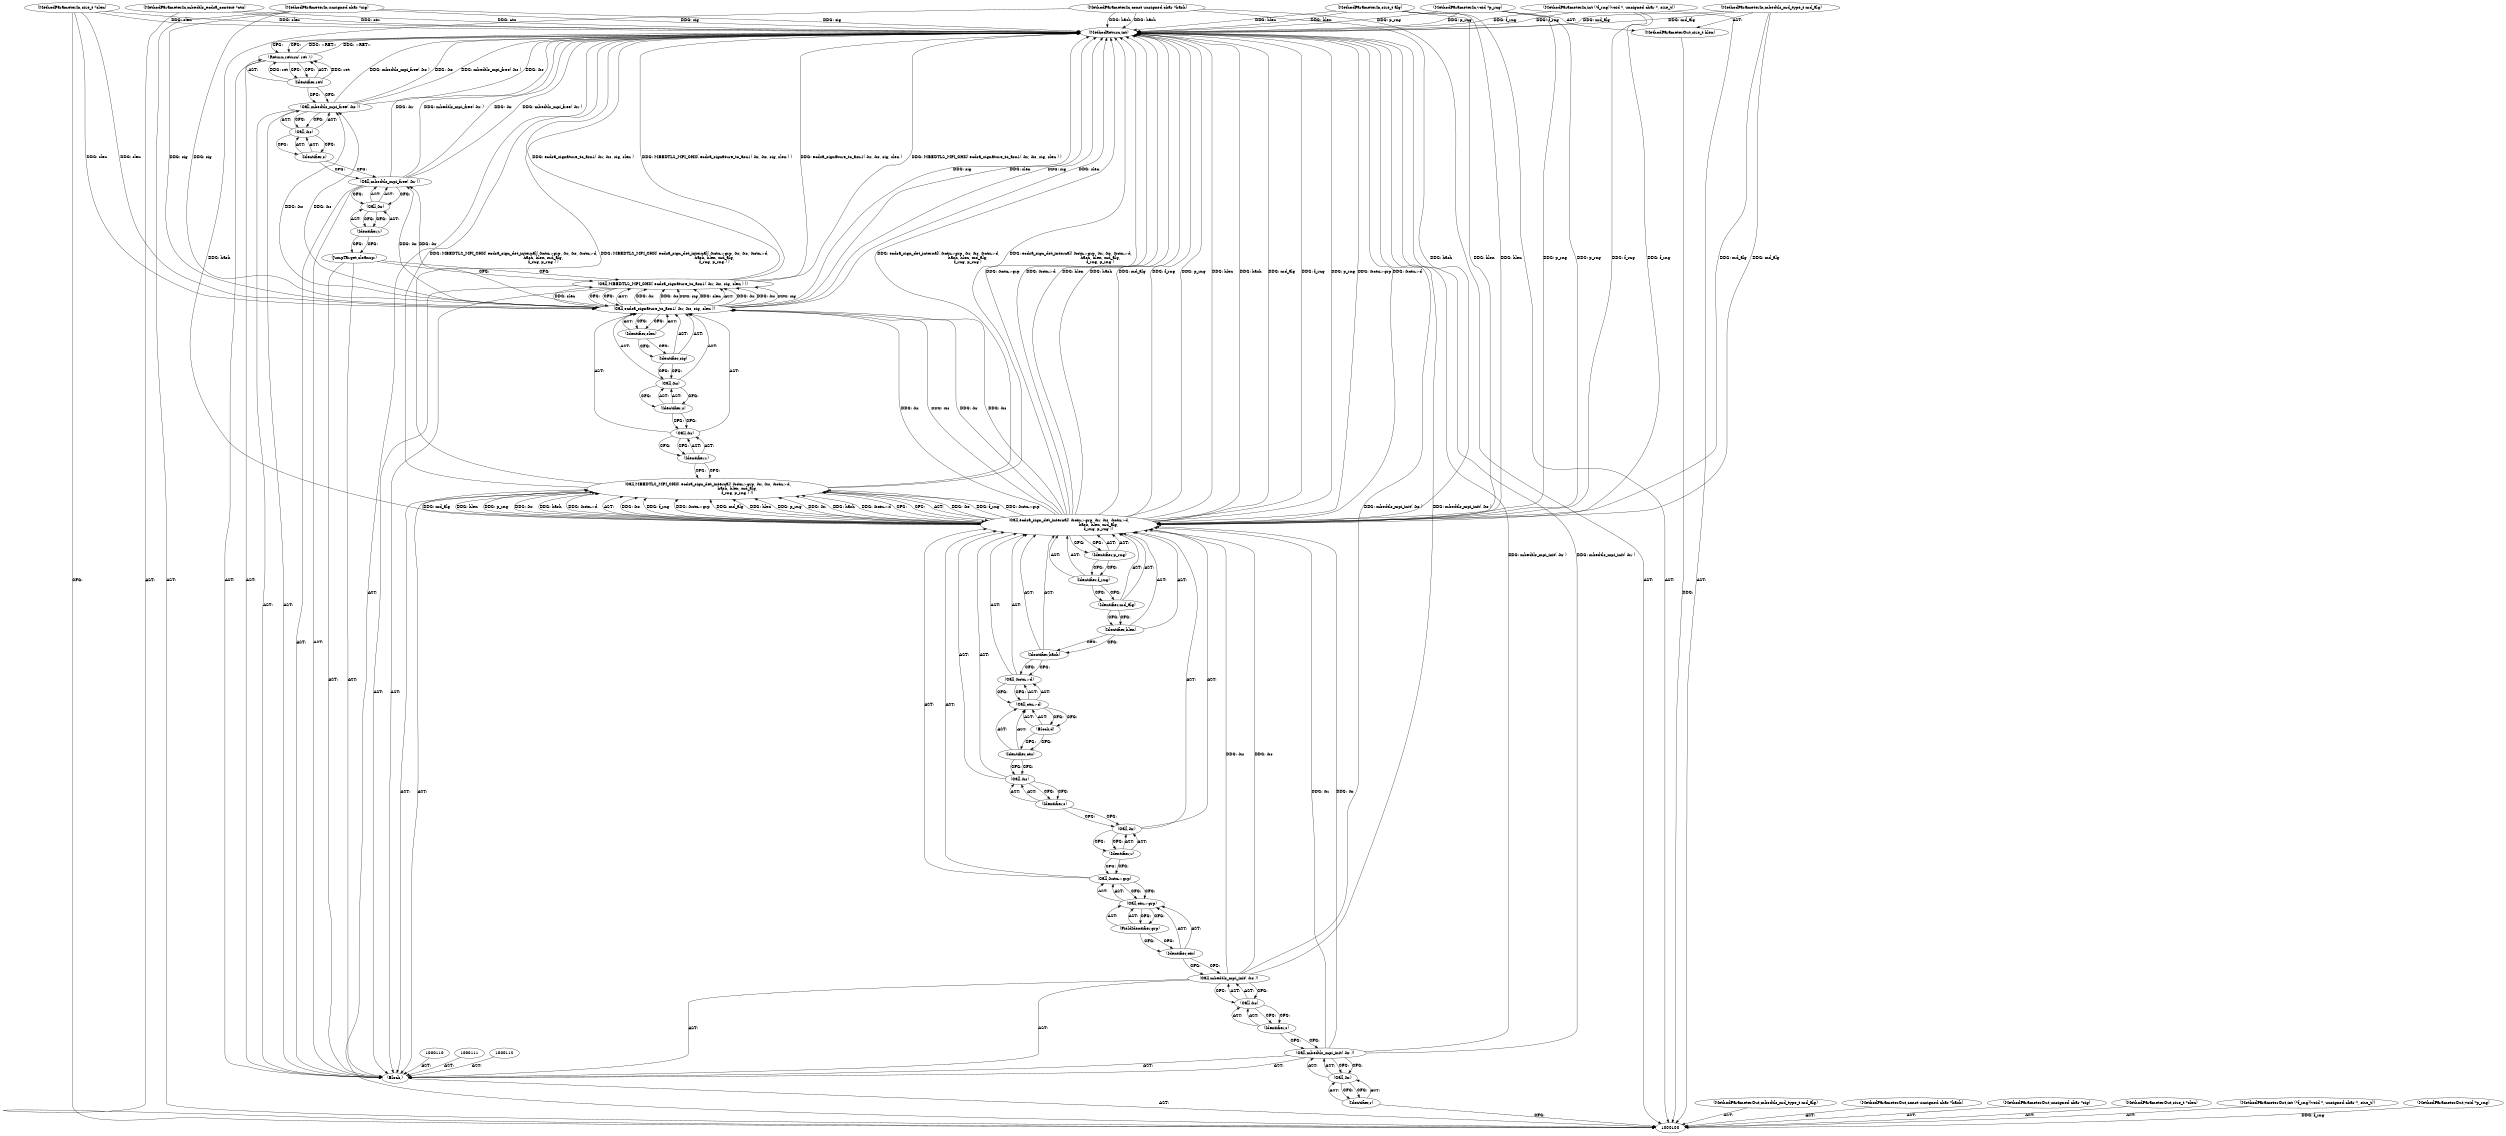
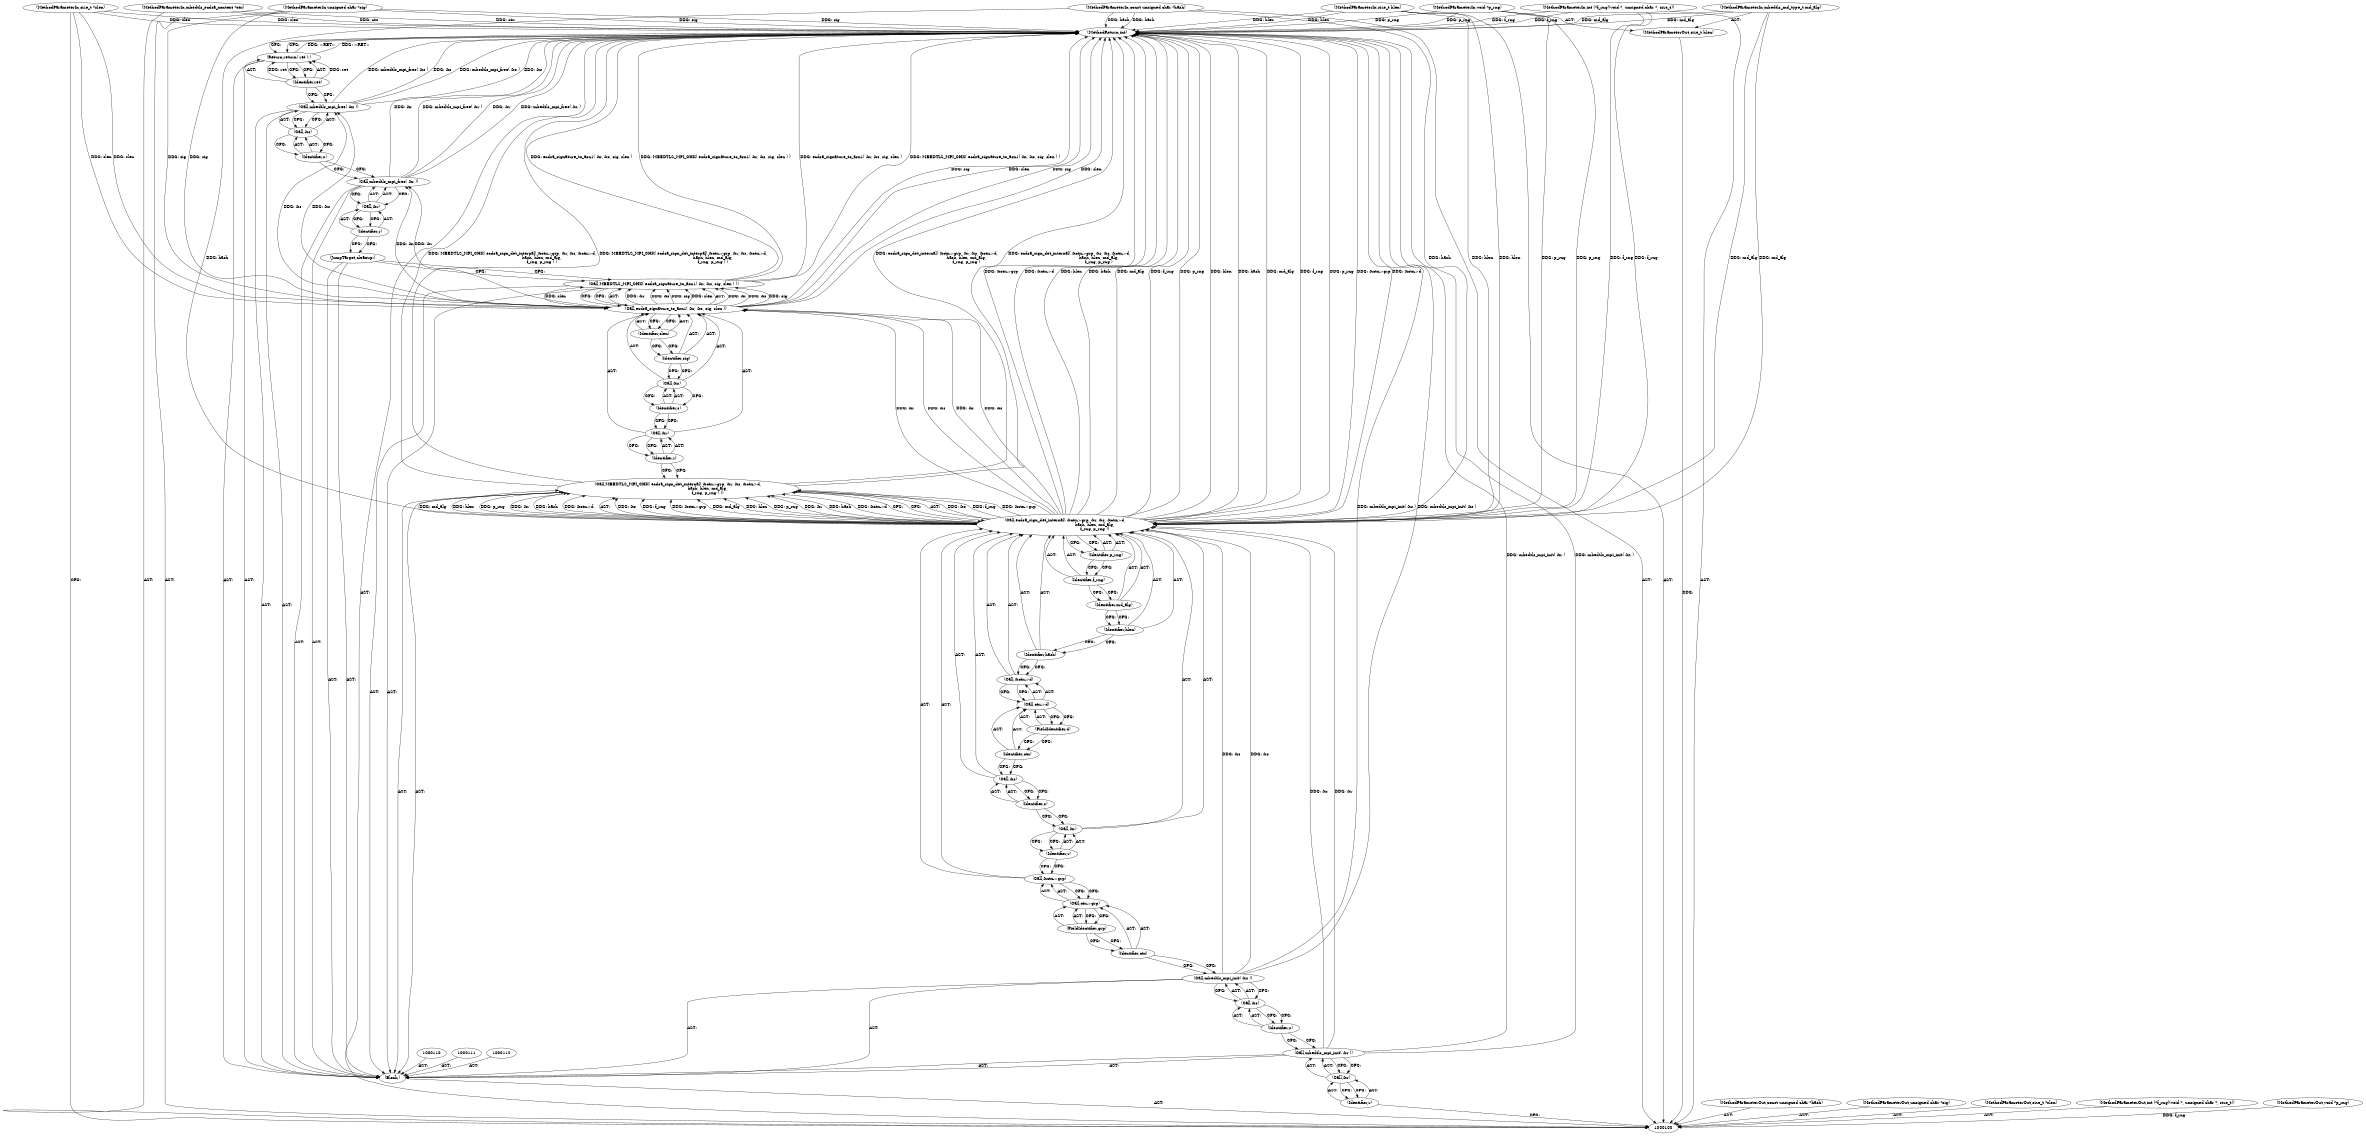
node "(MethodParameterIn,size_t alg)": label "(MethodParameterIn,size_t alg)" -> "(MethodParameterIn,size_t hlen)"
node "(Block,d)": label "(Block,d)" -> "(FieldIdentifier,d)"
node "(MethodParameterOut,mbedtls_md_type_t md_alg)": removed
